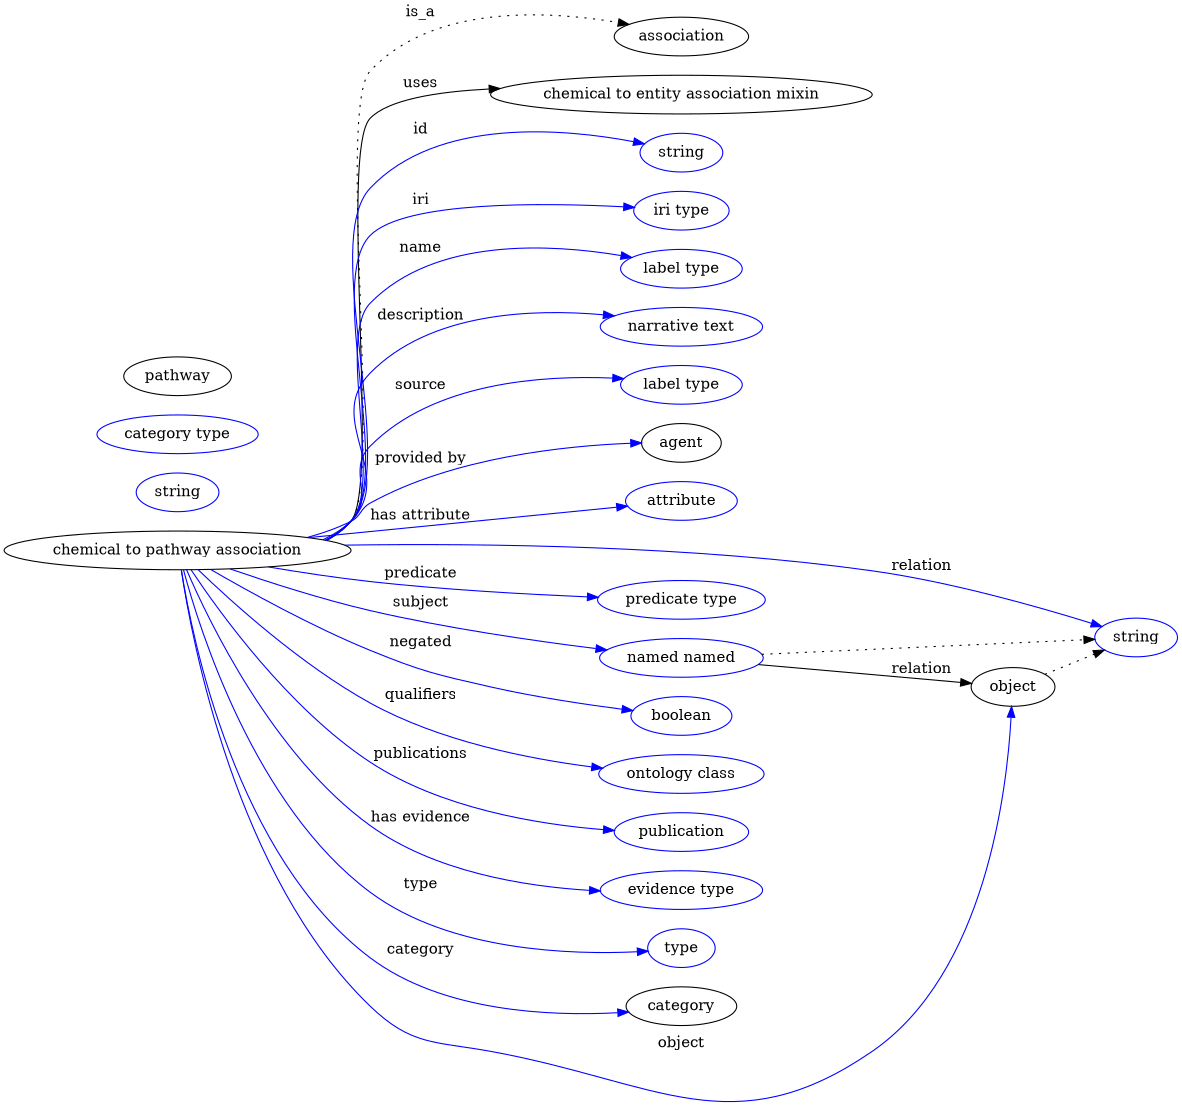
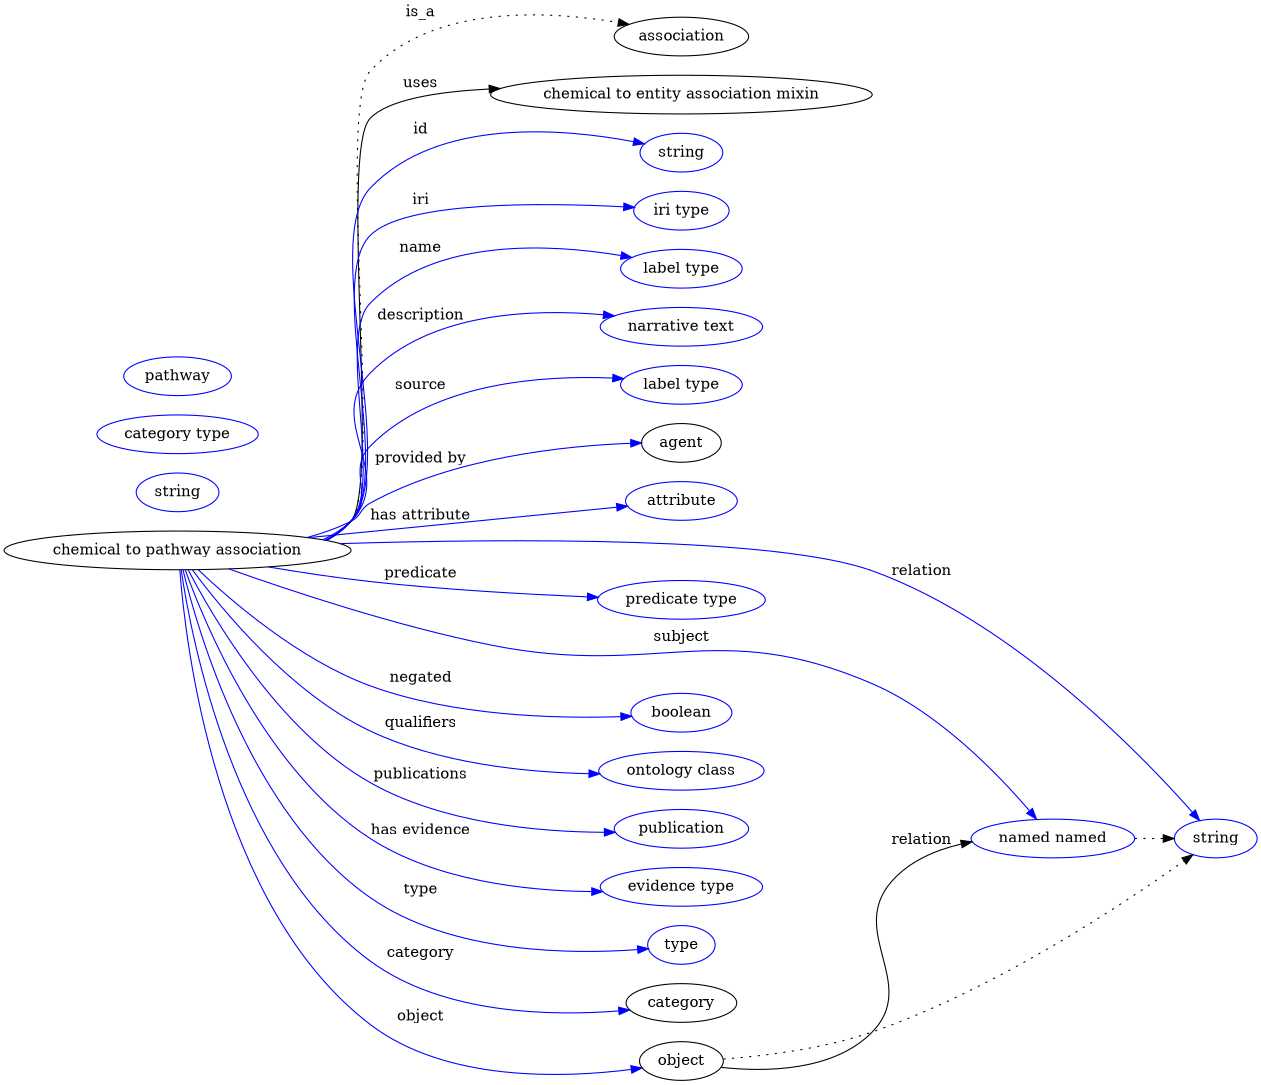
node "pathway": color black -> blue
edge "named named" -> "object": reversed
